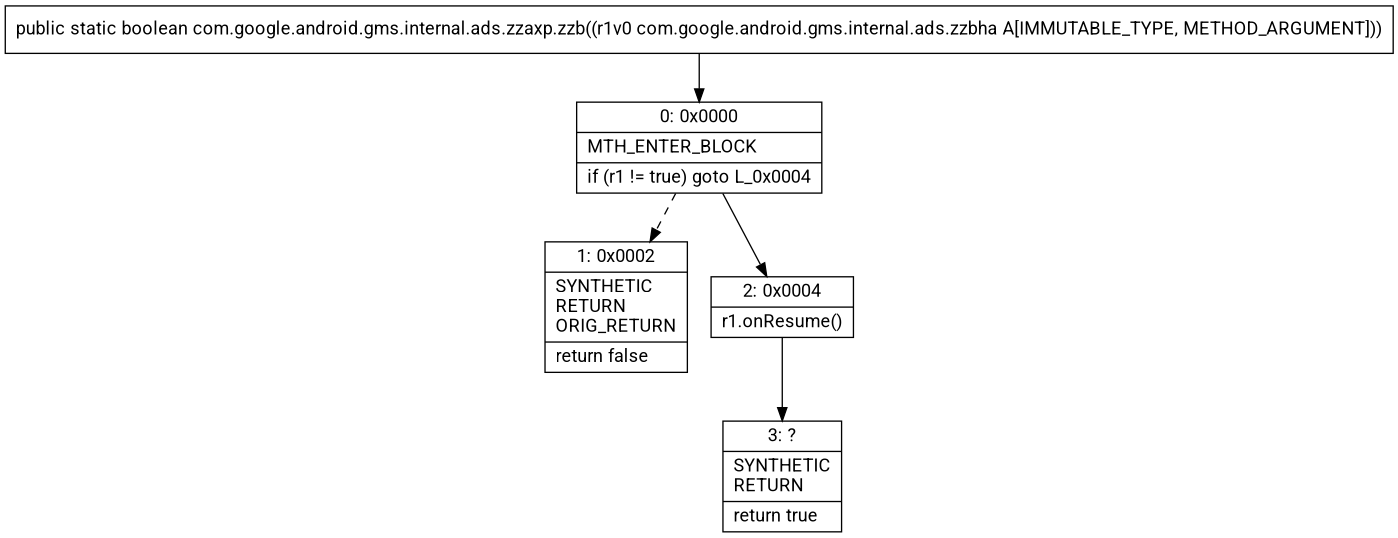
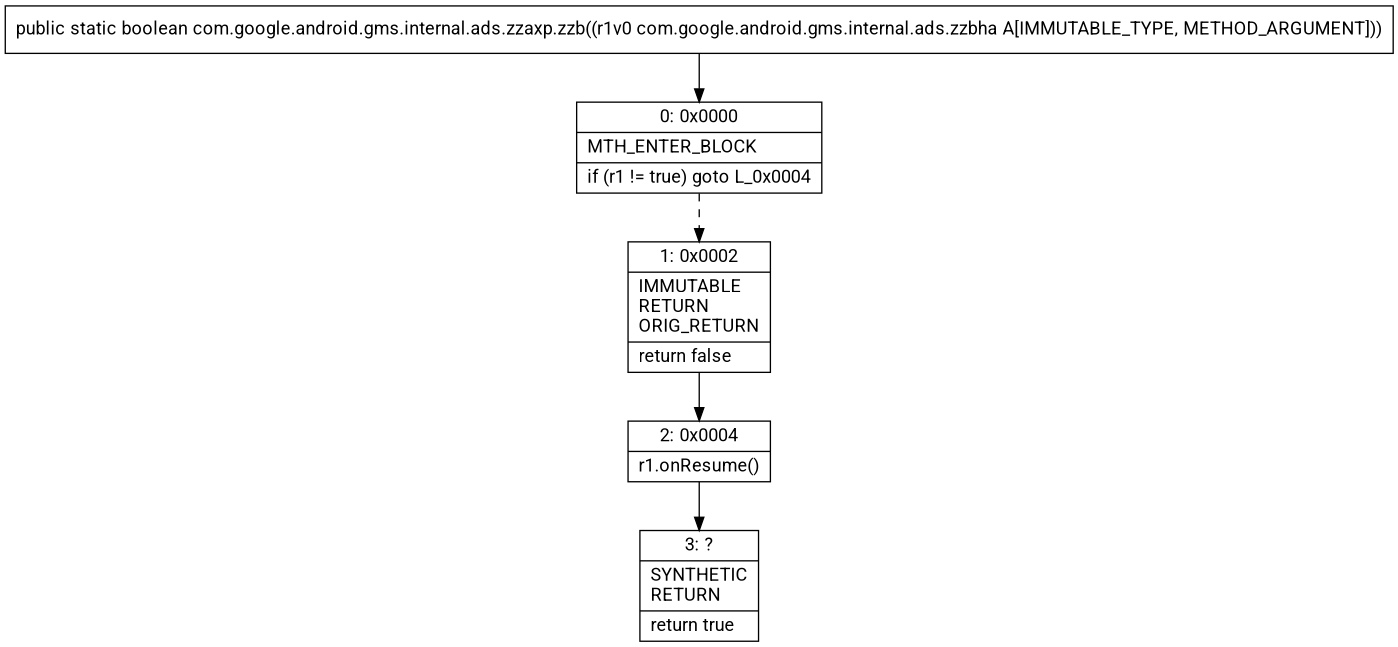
edge "0: 0x0000" -> "2: 0x0004": now "1: 0x0002" -> "2: 0x0004"
node "1: 0x0002": text "SYNTHETIC" -> "IMMUTABLE"
